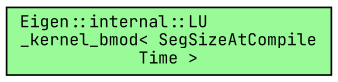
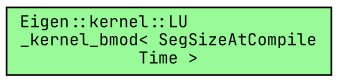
node "Eigen::internal::LU _kernel_bmod< SegSizeAtCompile Time >": label "Eigen::internal::LU _kernel_bmod< SegSizeAtCompile Time >" -> "Eigen::kernel::LU _kernel_bmod< SegSizeAtCompile Time >"
